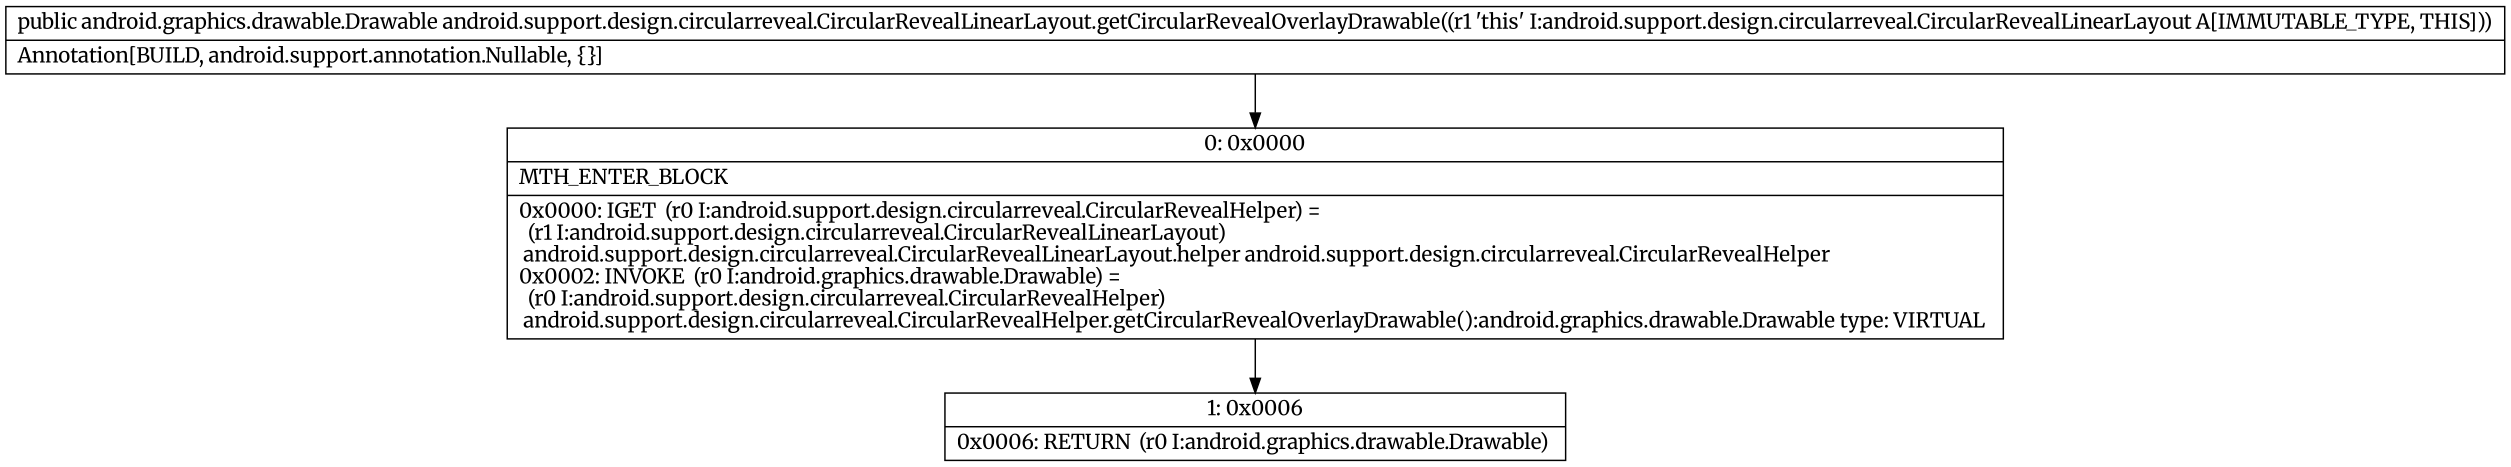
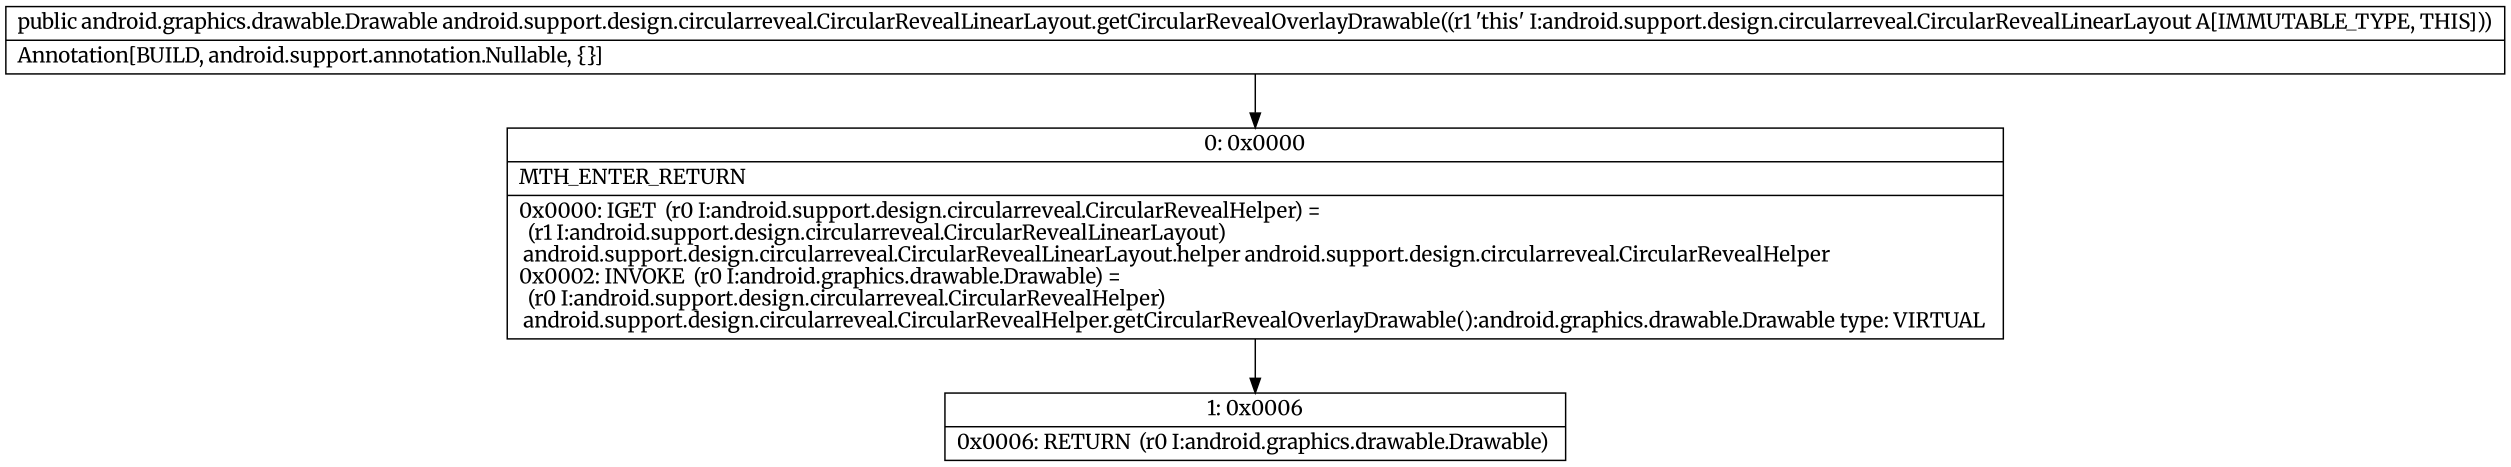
node "0: 0x0000": text "MTH_ENTER_BLOCK" -> "MTH_ENTER_RETURN"
